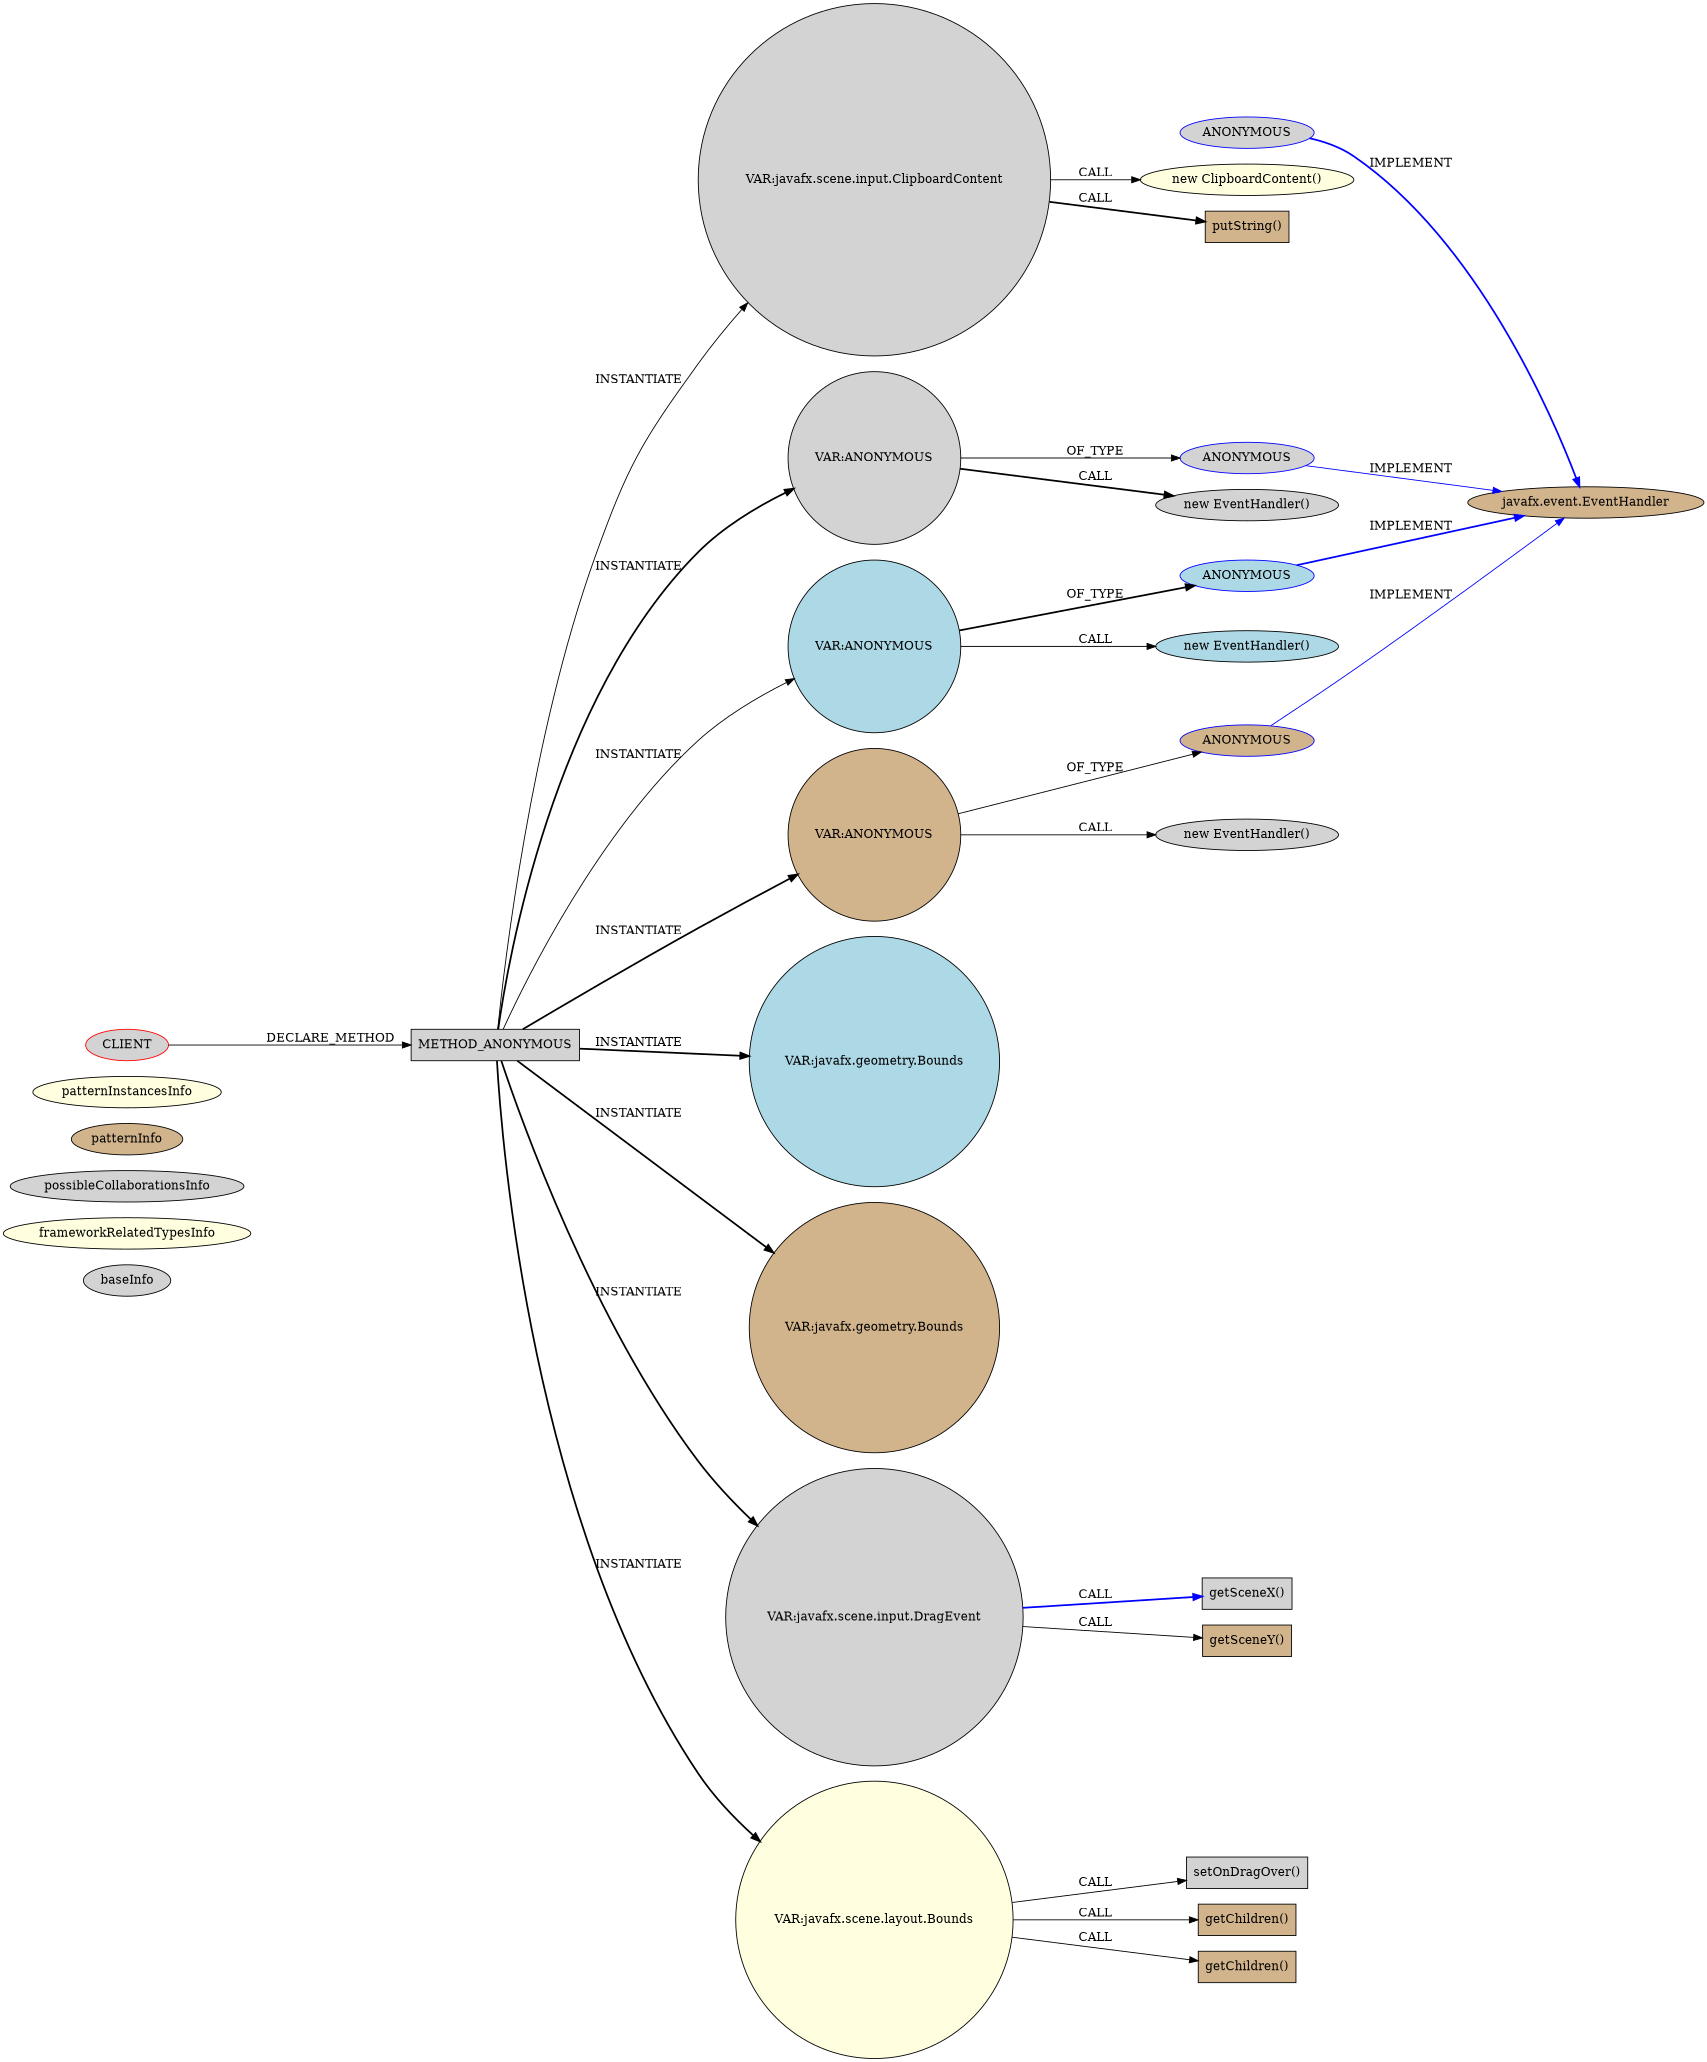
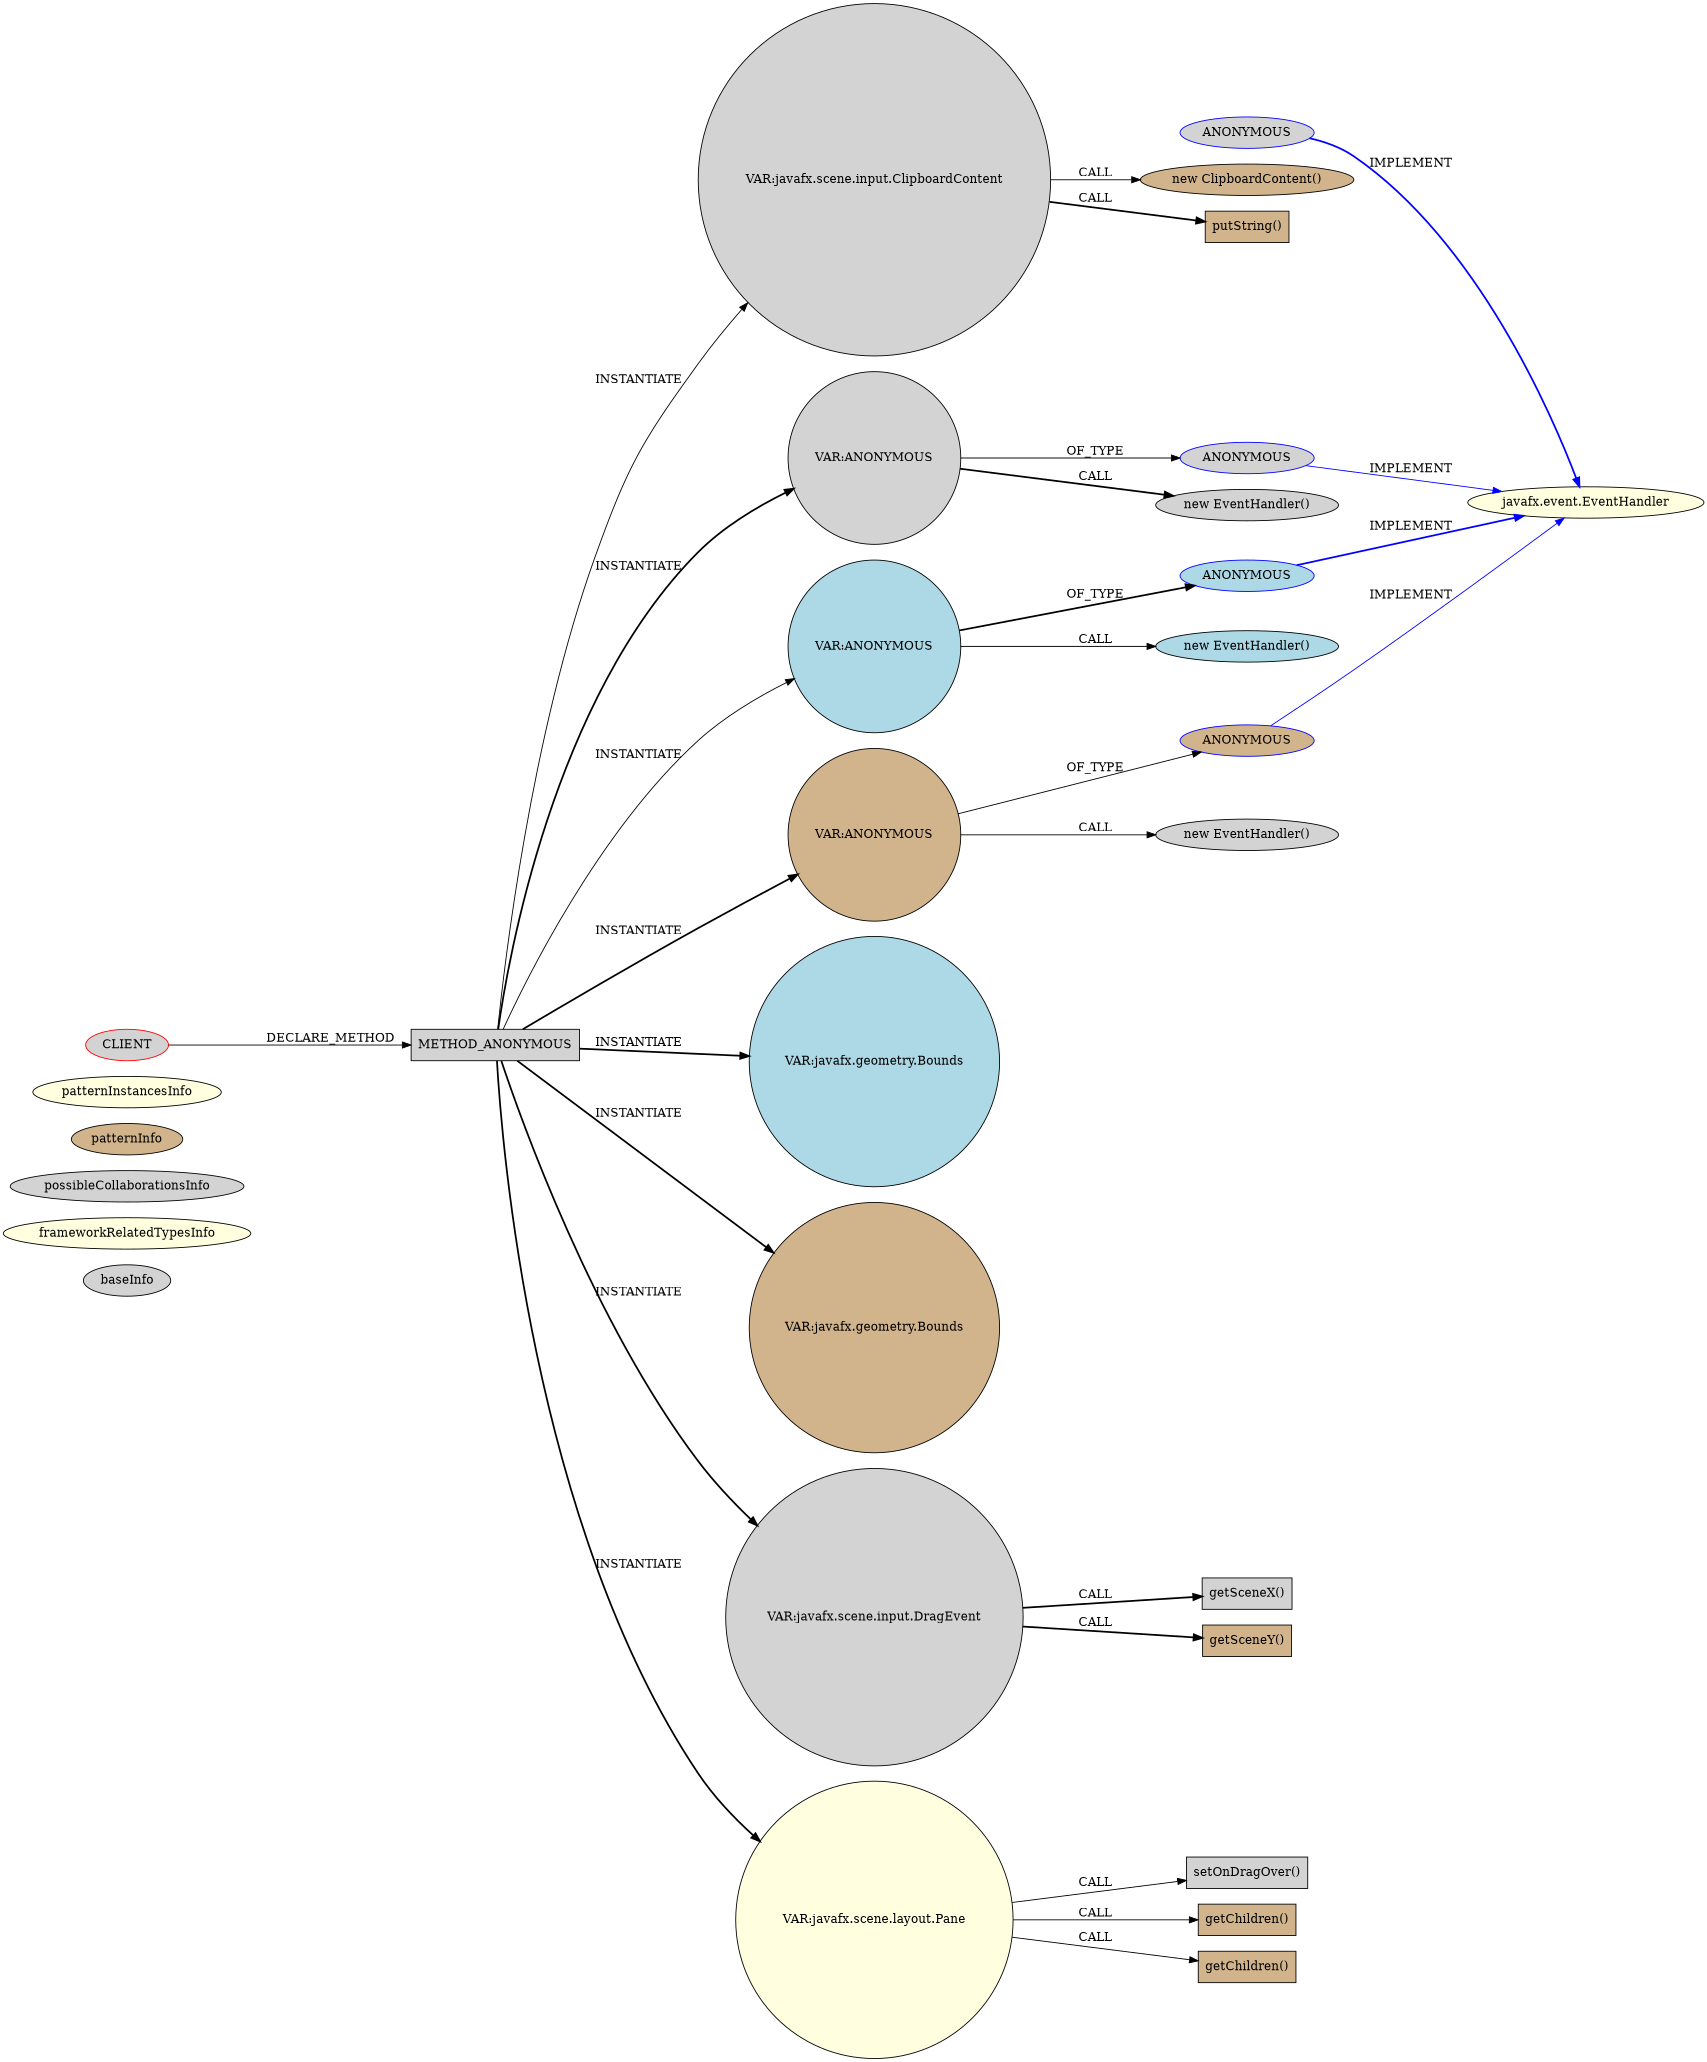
node "new ClipboardContent()": fillcolor lightyellow -> tan
node "javafx.event.EventHandler": fillcolor tan -> lightyellow
edge "VAR:javafx.scene.input.DragEvent" -> "getSceneX()": color blue -> black
edge "VAR:javafx.scene.input.DragEvent" -> "getSceneY()": style solid -> bold
node "VAR:javafx.scene.layout.Bounds": label "VAR:javafx.scene.layout.Bounds" -> "VAR:javafx.scene.layout.Pane"
